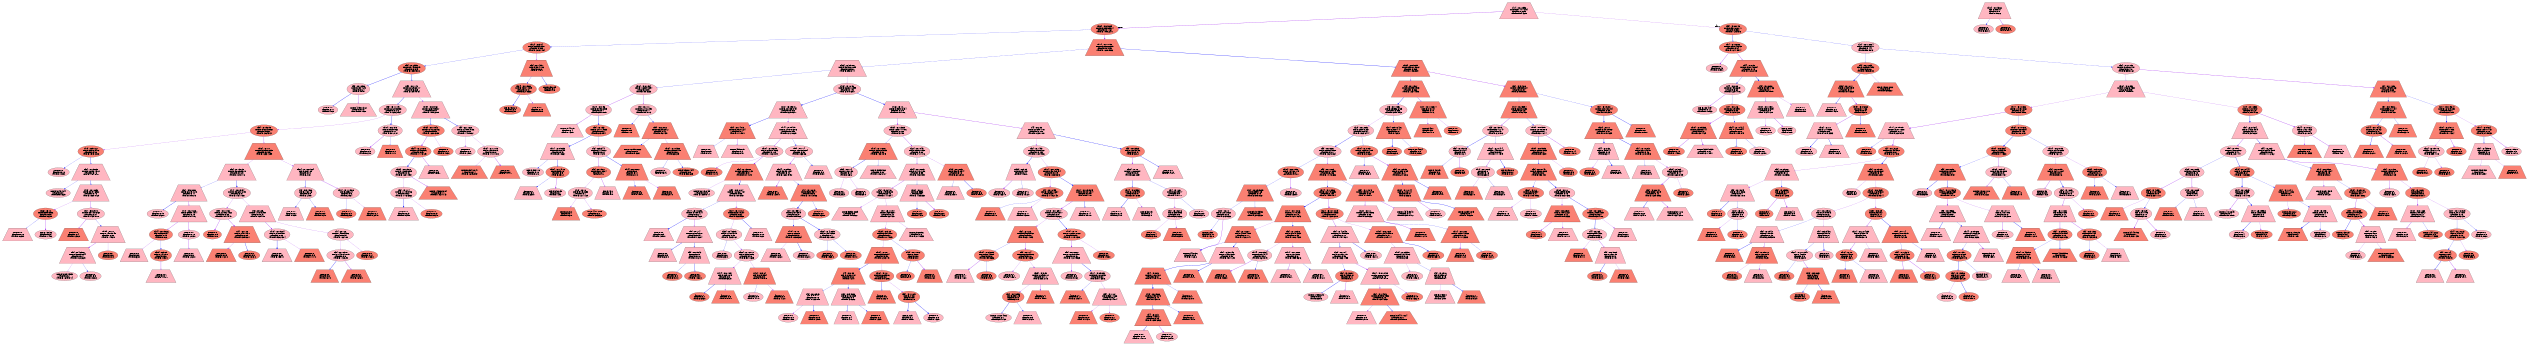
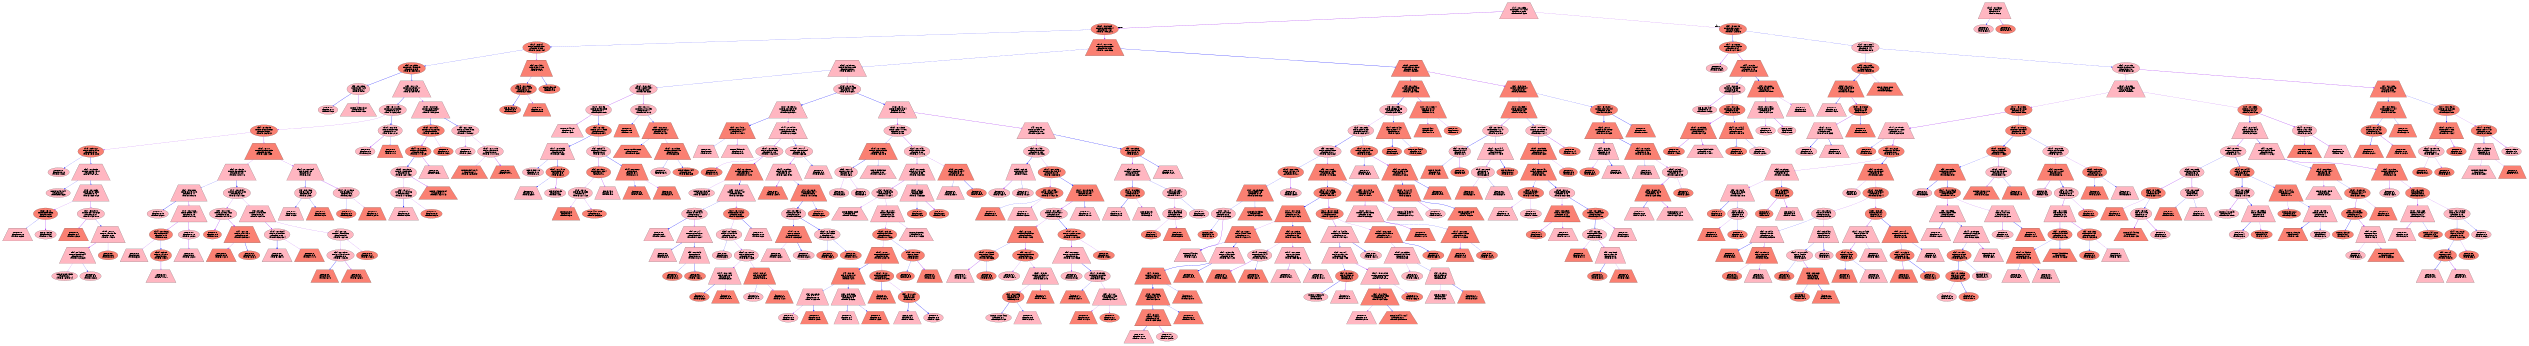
edge "X[9] <= 1.6975 mse = 1054.4379 samples = 13 value = 409.1538" -> "mse = 0.0 samples = 11 value = 423.0": color purple -> blue
